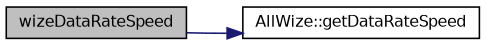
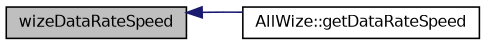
edge "wizeDataRateSpeed" -> "AllWize::getDataRateSpeed": reversed
